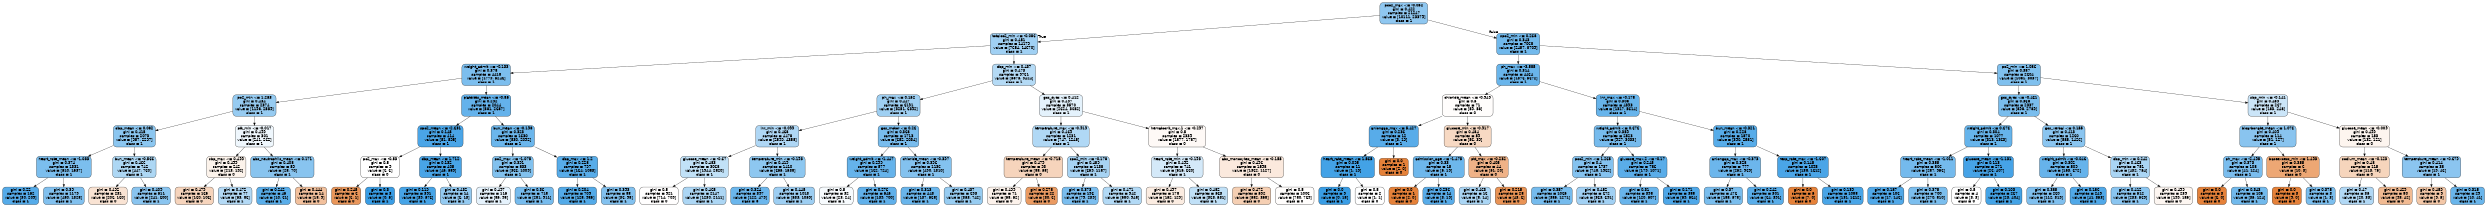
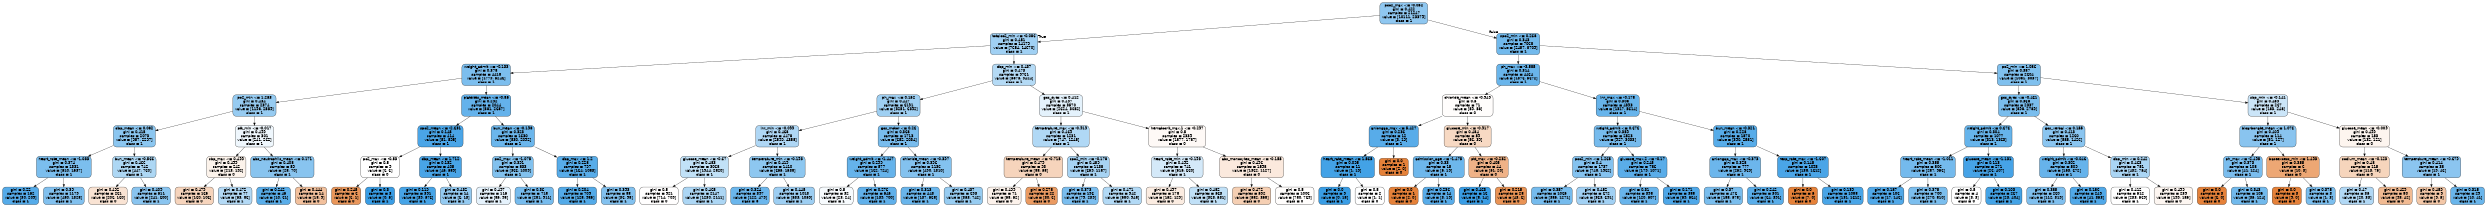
node "gini = 0.492 samples = 231 value = [206, 160] class = 0": label "gini = 0.492 samples = 231 value = [206, 160] class = 0" -> "gini = 0.492 samples = 261 value = [206, 160] class = 0"
node "gini = 0.463 samples = 16 value = [8, 14] class = 1": fillcolor #aad5f4 -> #399de5
node "gini = 0.412 samples = 512 value = [233, 569] class = 1": fillcolor #8ac5f0 -> #ffffff
